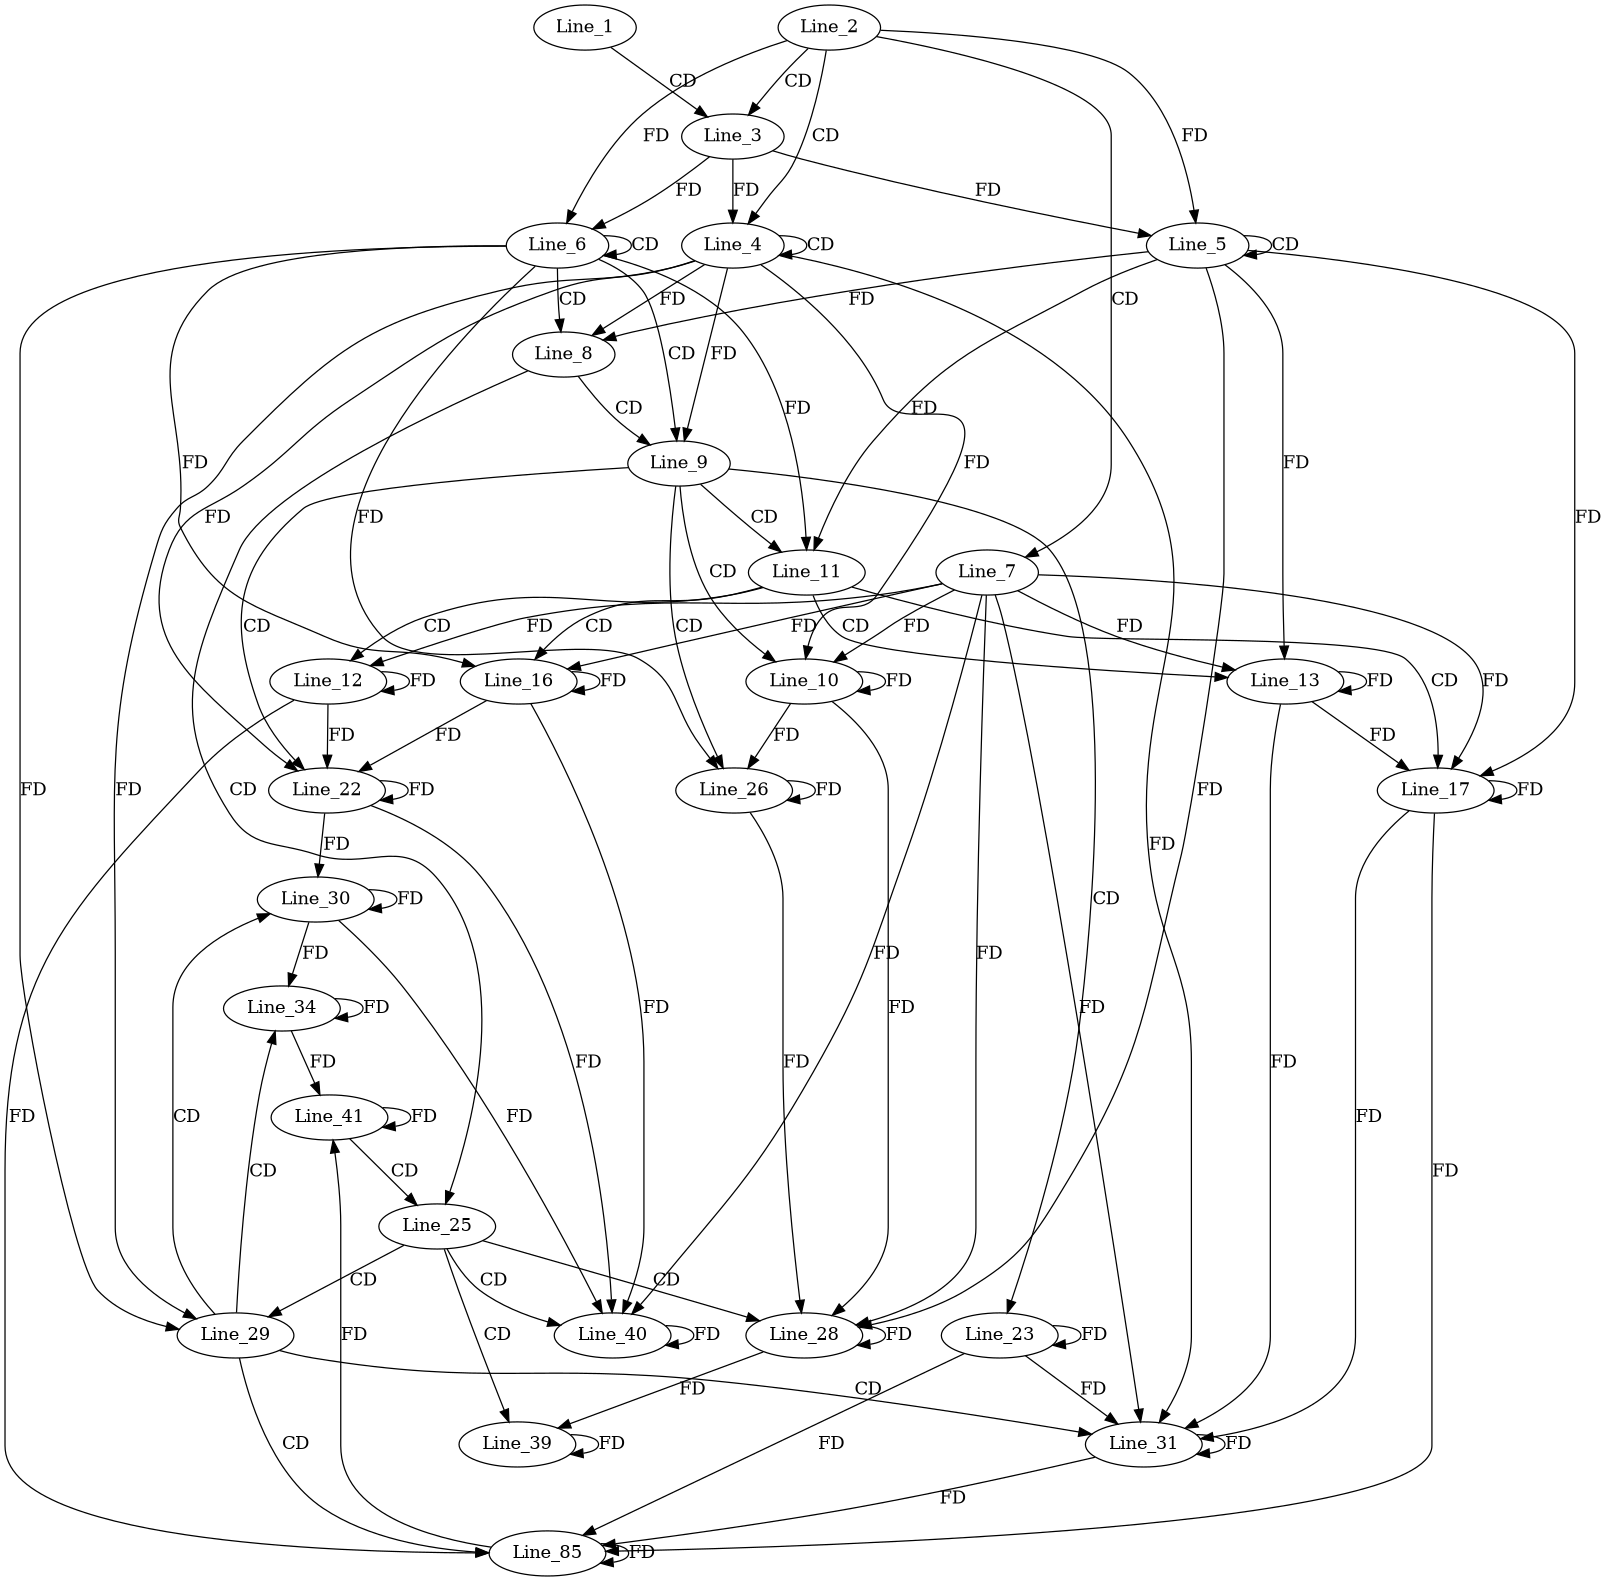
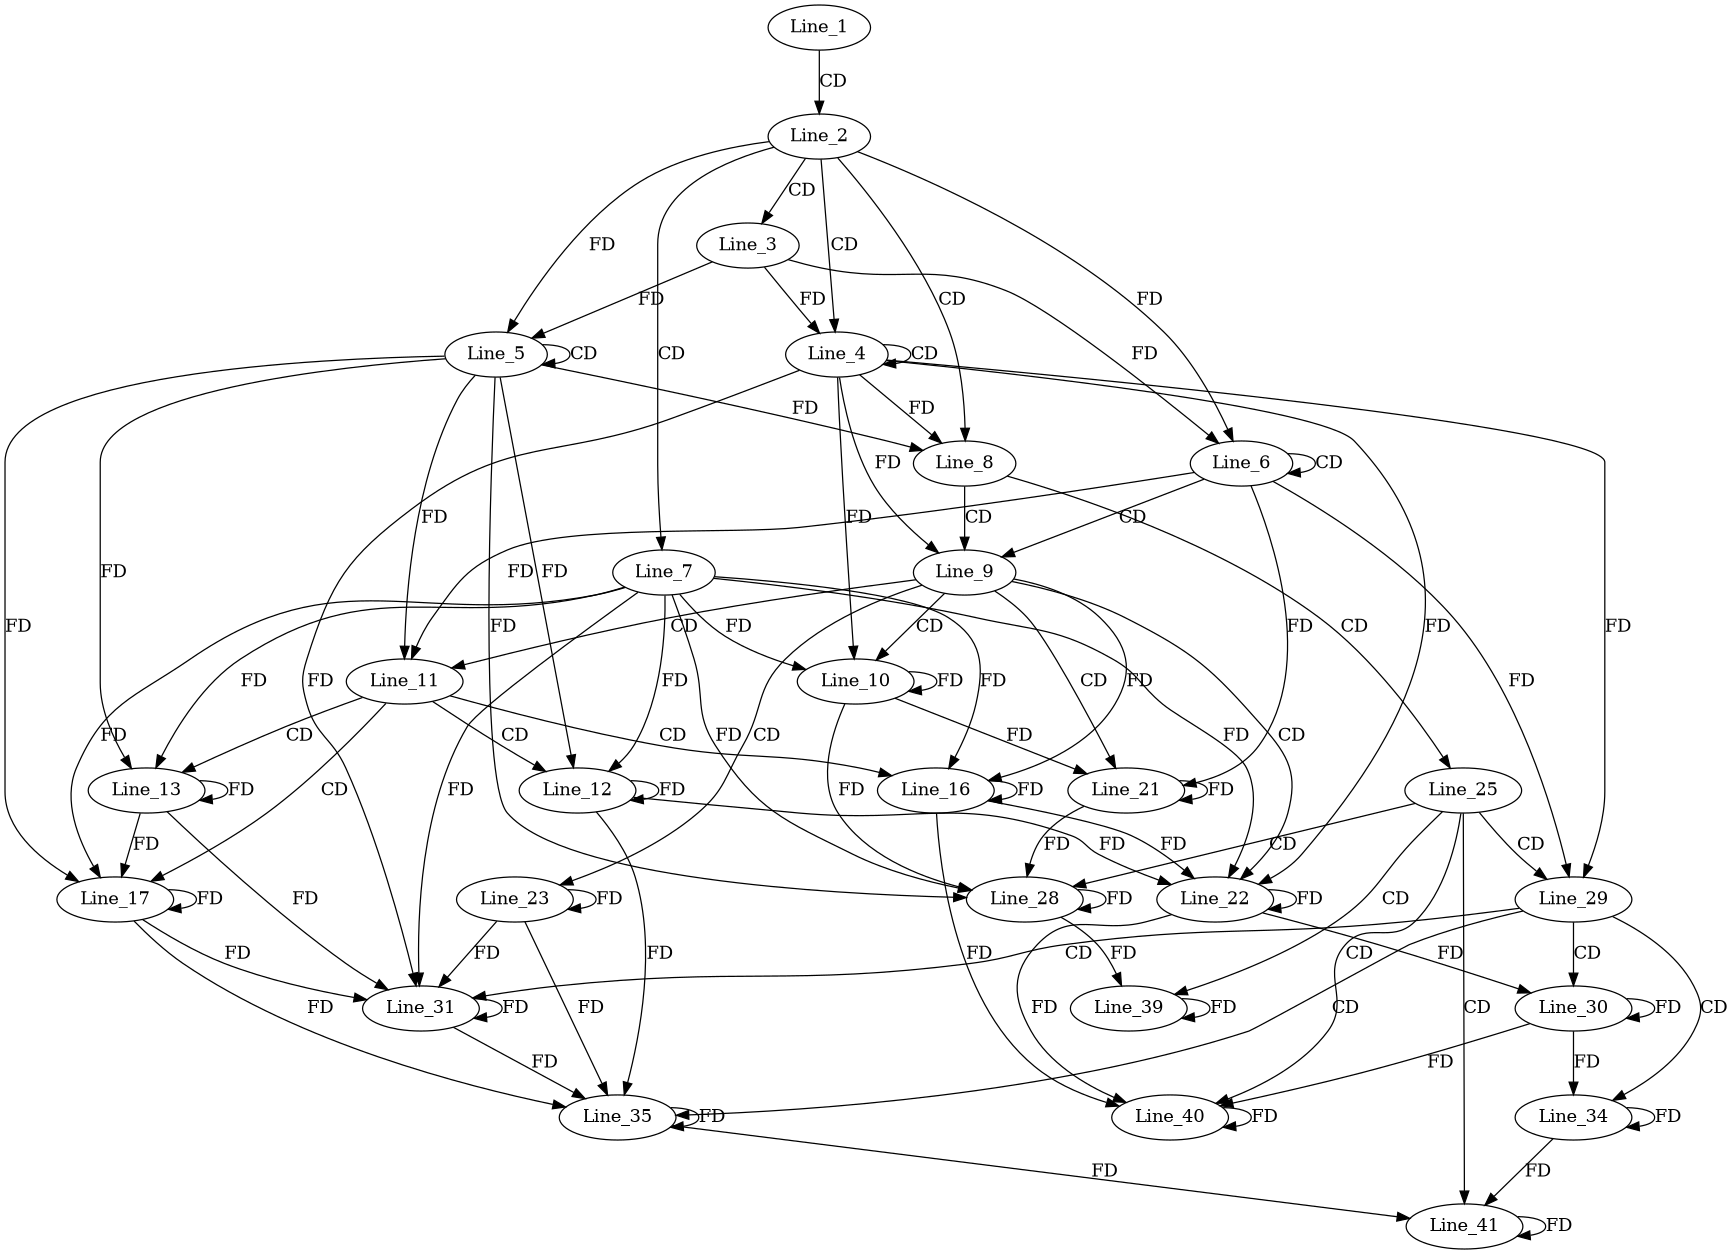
edge "Line_1" -> "Line_3": now "Line_1" -> "Line_2"
edge "Line_6" -> "Line_8": now "Line_2" -> "Line_8"
edge "Line_6" -> "Line_16": now "Line_9" -> "Line_16"
edge "Line_5" -> "Line_12": added, label "FD"
node "Line_26": label "Line_26" -> "Line_21"
edge "Line_7" -> "Line_40": now "Line_7" -> "Line_22"
edge "Line_41" -> "Line_25": reversed
node "Line_85": label "Line_85" -> "Line_35"
